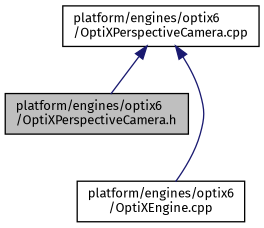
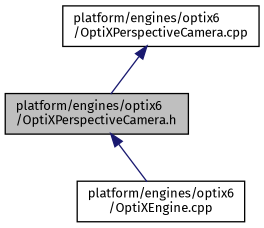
edge "platform/engines/optix6 /OptiXEngine.cpp" -> "platform/engines/optix6 /OptiXPerspectiveCamera.cpp": now "platform/engines/optix6 /OptiXEngine.cpp" -> "platform/engines/optix6 /OptiXPerspectiveCamera.h"
